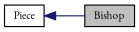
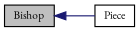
edge "Bishop" -> "Piece": reversed
